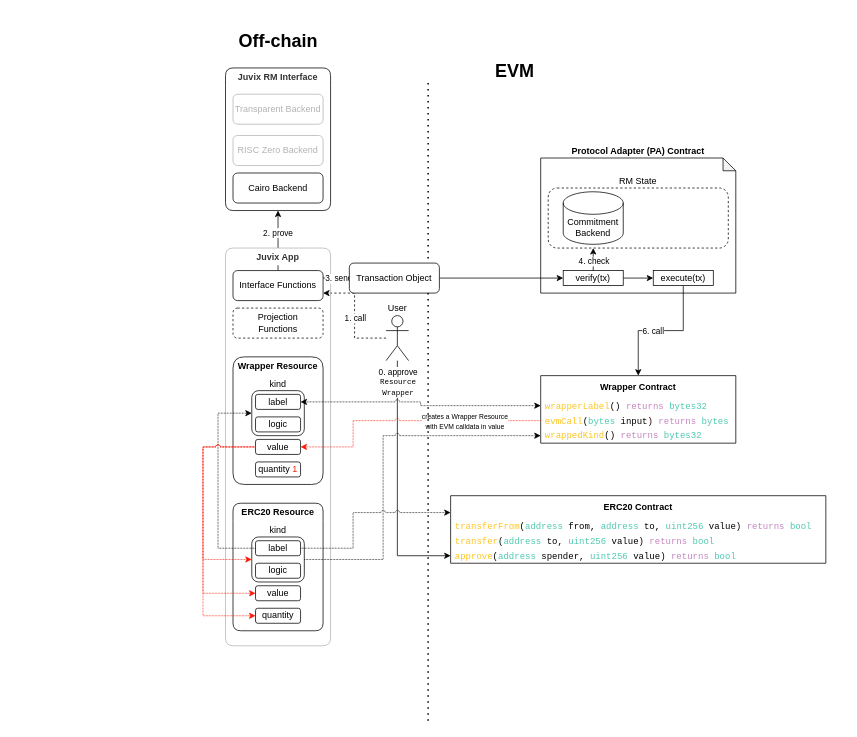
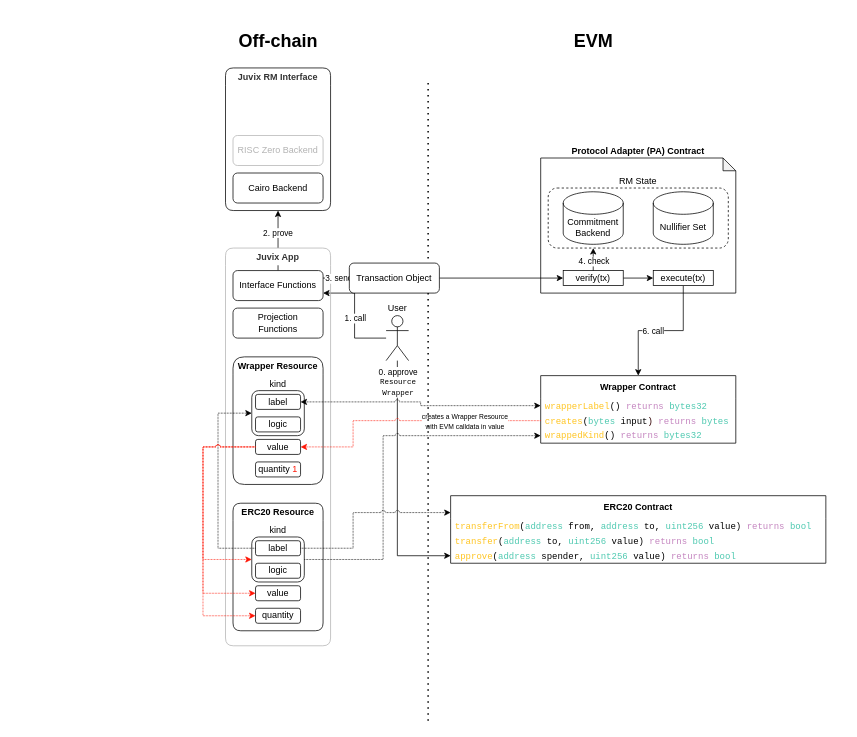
node "EVM": moved (514, 72) -> (593, 42)
node "Transparent Backend": removed
node "Nullifier Set": added
edge "User" -> "Interface Functions": style dashed -> solid
node "Projection Functions": style dashed -> solid
node "evmCall(bytes input) returns bytes": label "evmCall(bytes input) returns bytes" -> "creates(bytes input) returns bytes"
